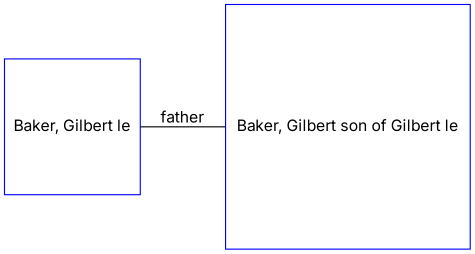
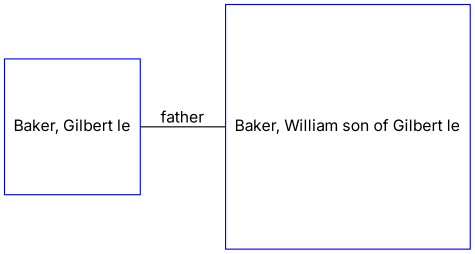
node "Baker, Gilbert son of Gilbert le": label "Baker, Gilbert son of Gilbert le" -> "Baker, William son of Gilbert le"
